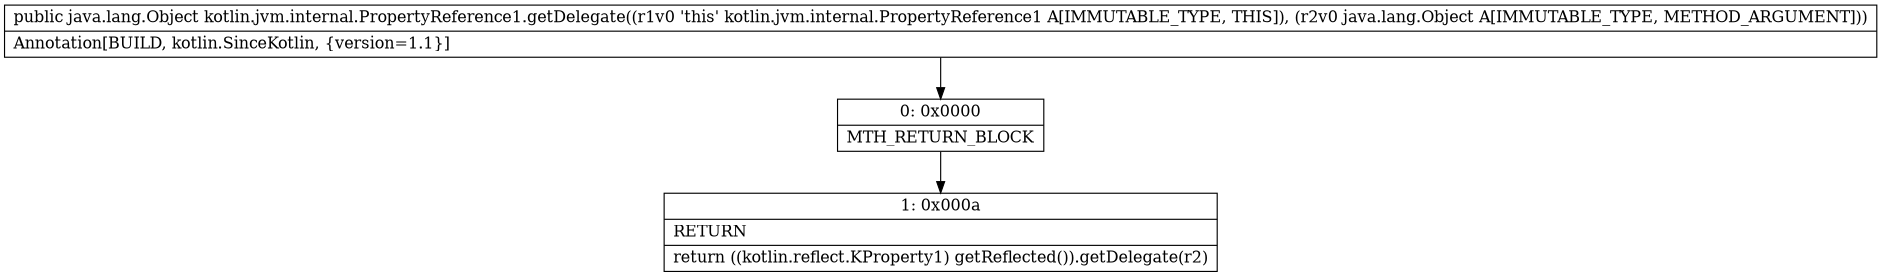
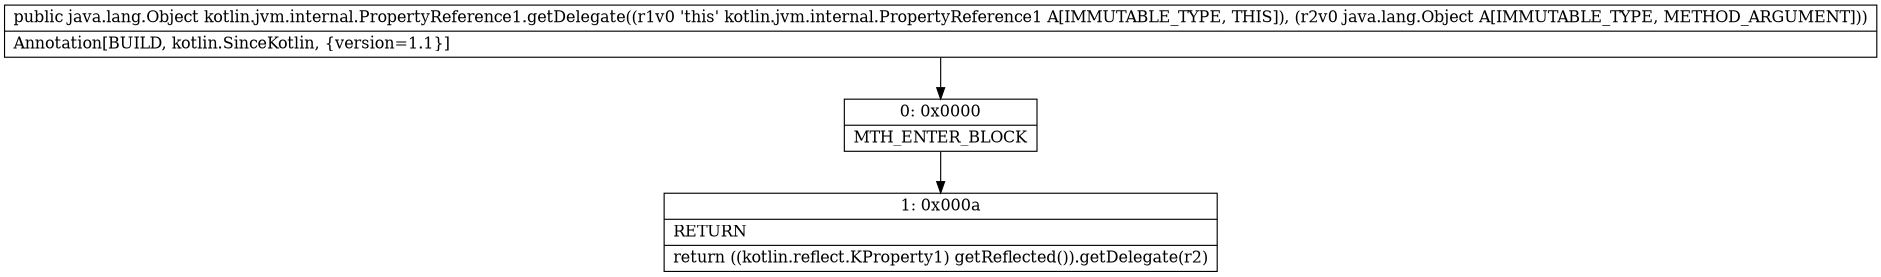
node "0: 0x0000": text "MTH_RETURN_BLOCK" -> "MTH_ENTER_BLOCK"
